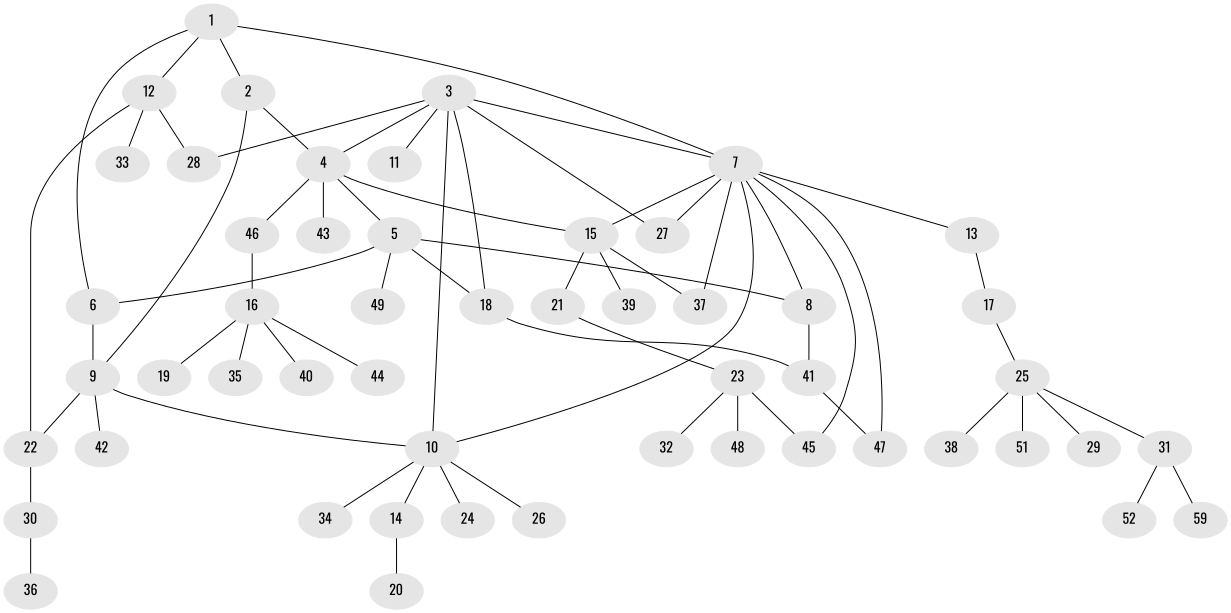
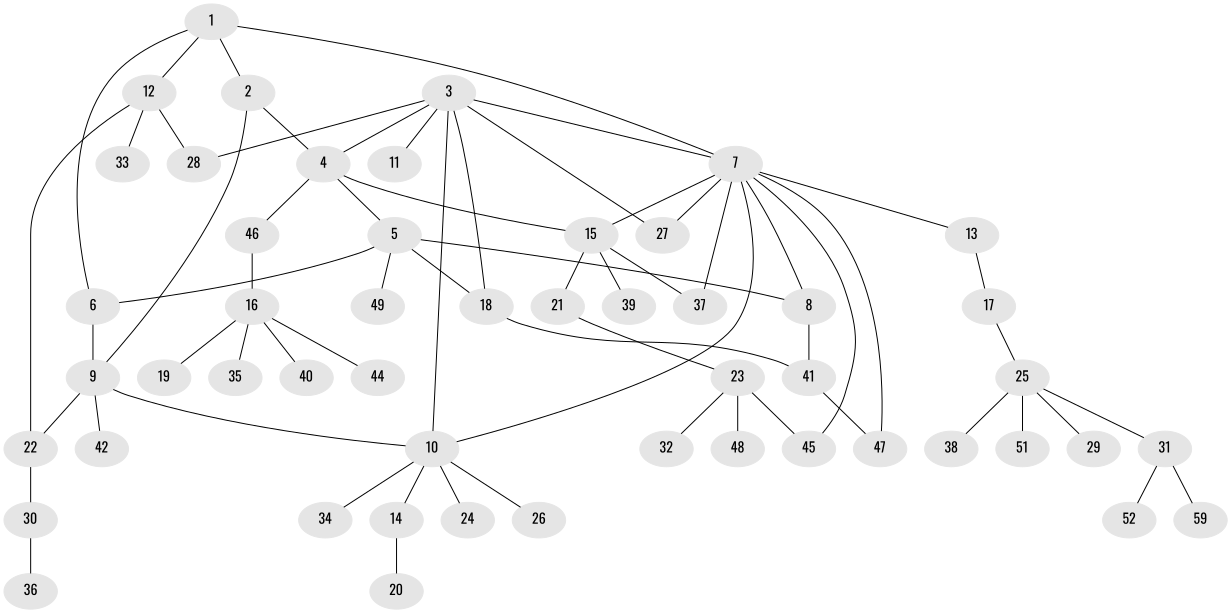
node "43": removed
